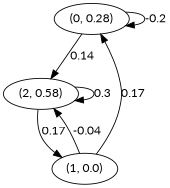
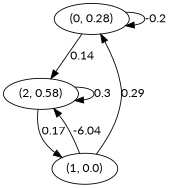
edge "(1, 0.0)" -> "(0, 0.28)": label "0.17" -> "0.29"
edge "(1, 0.0)" -> "(2, 0.58)": label "-0.04" -> "-6.04"
